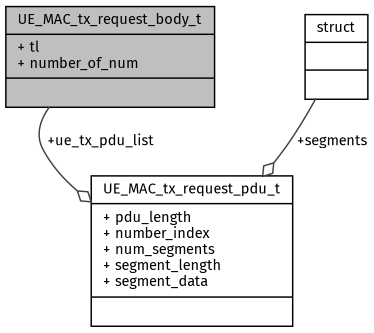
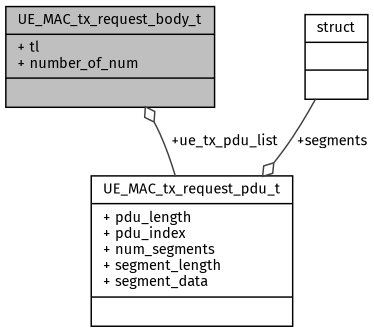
edge "UE_MAC_tx_request_body_t" -> "UE_MAC_tx_request_pdu_t": reversed
node "UE_MAC_tx_request_pdu_t": text "+ number_index" -> "+ pdu_index"
